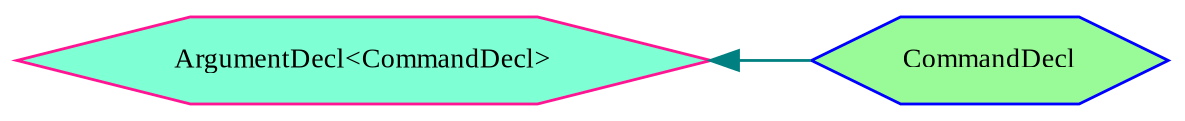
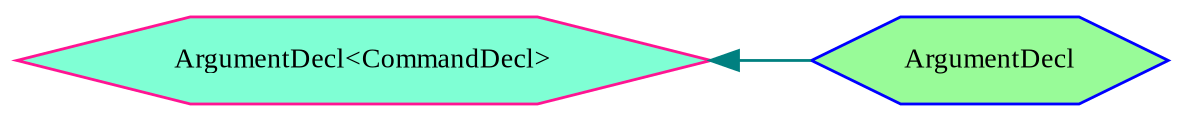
node "CommandDecl": label "CommandDecl" -> "ArgumentDecl"
